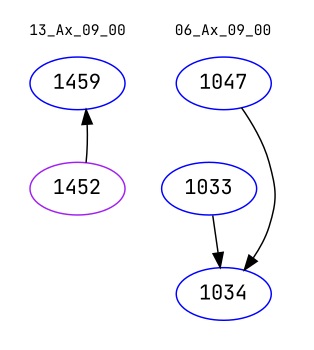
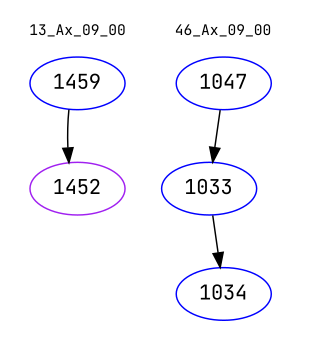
cluster "06_Ax_09_00": label "06_Ax_09_00" -> "46_Ax_09_00"
edge "1452" -> "1459": reversed
edge "1047" -> "1034": now "1047" -> "1033"
